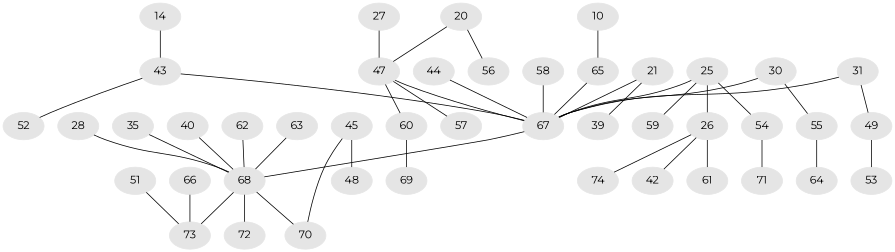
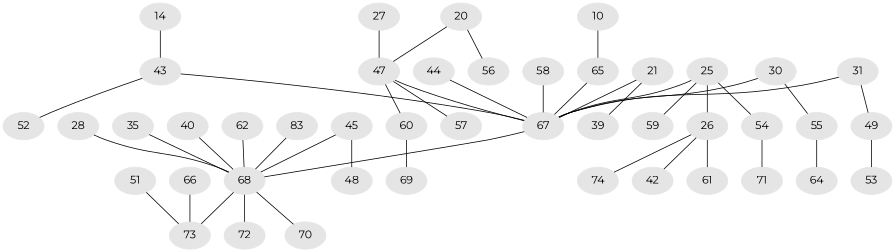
node "63": label "63" -> "83"
edge "45" -- "70": now "45" -- "68"
